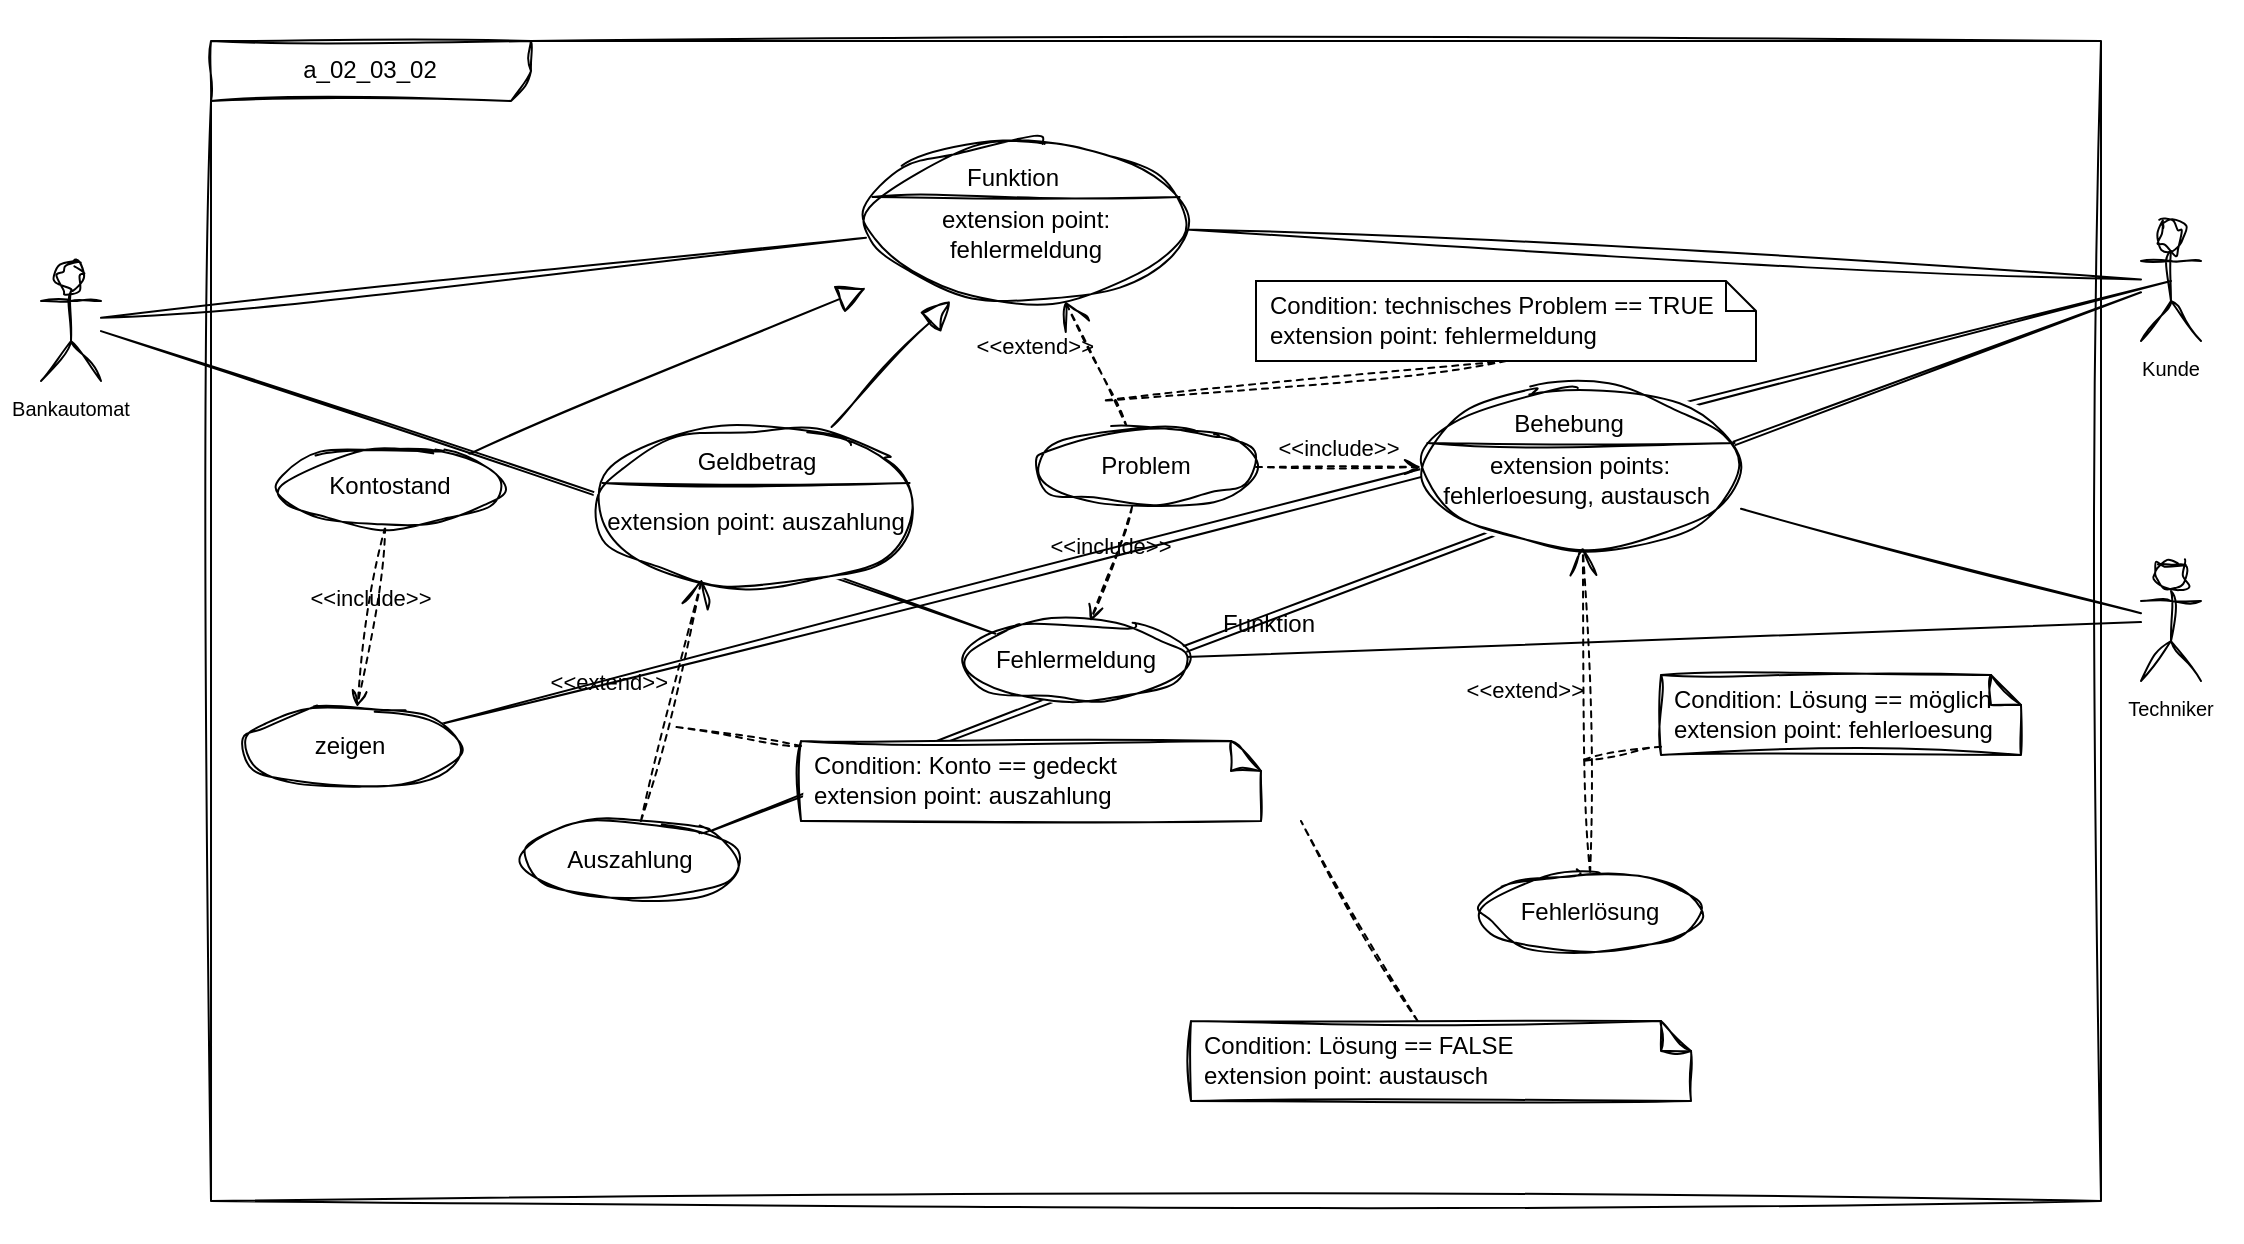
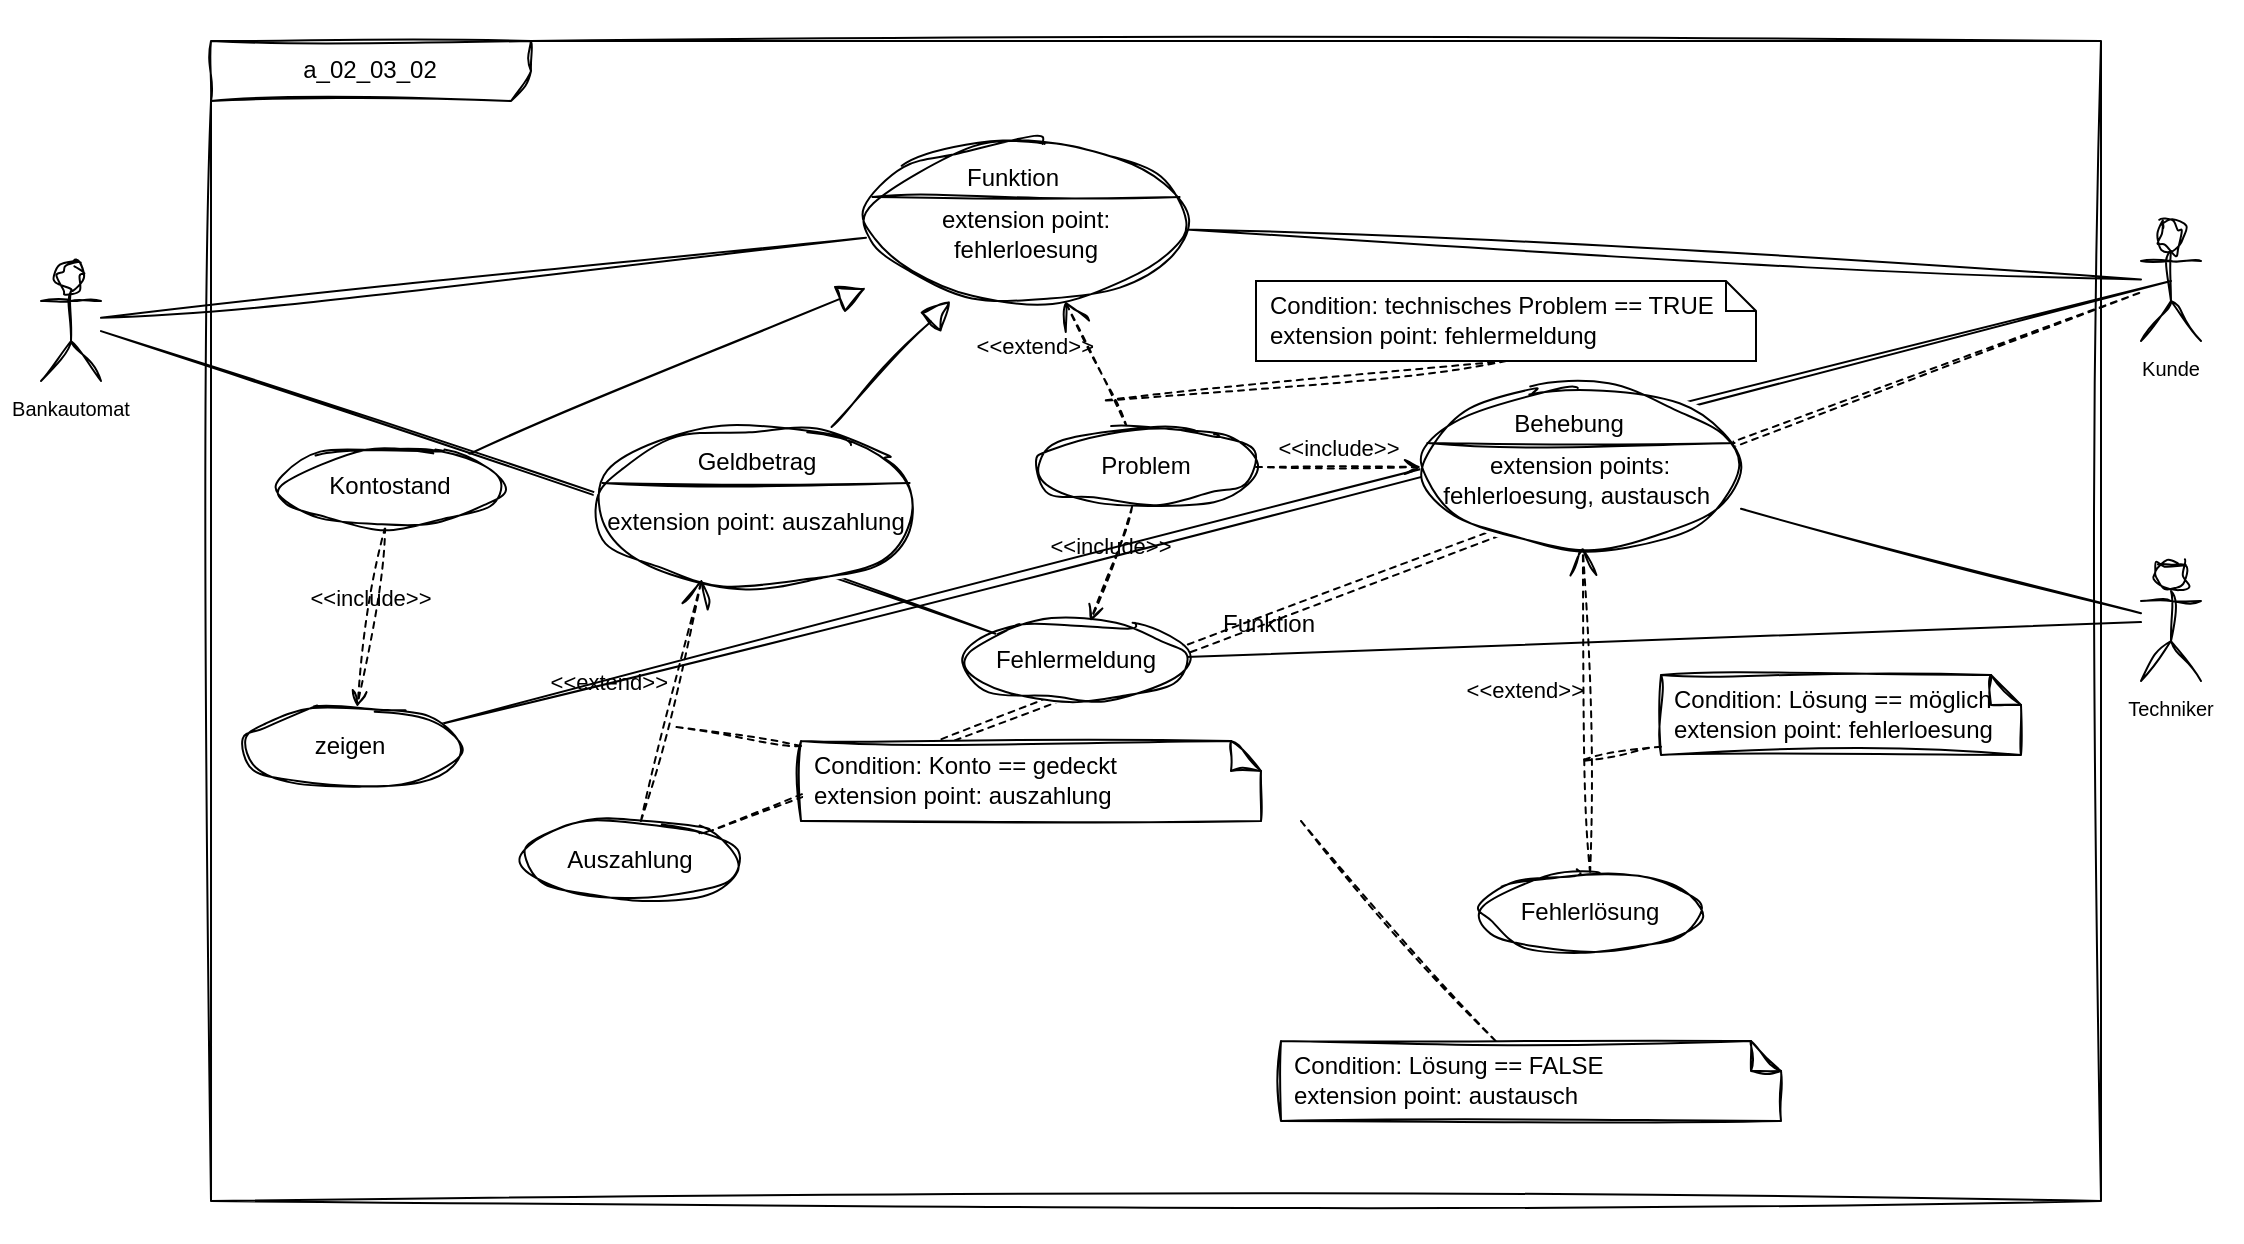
node "extension point: fehlermeldung": label "extension point: fehlermeldung" -> "extension point: fehlerloesung"
edge "Kunde" -- "Auszahlung": style solid -> dashed
node "Condition: Lösung == FALSE extension point: austausch": moved (1441, 1061) -> (1531, 1081)
